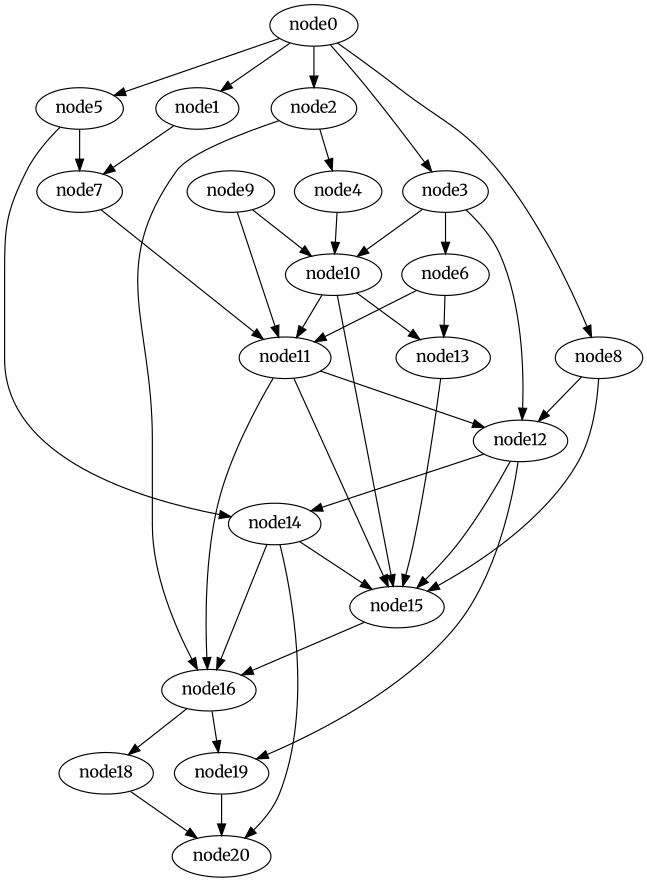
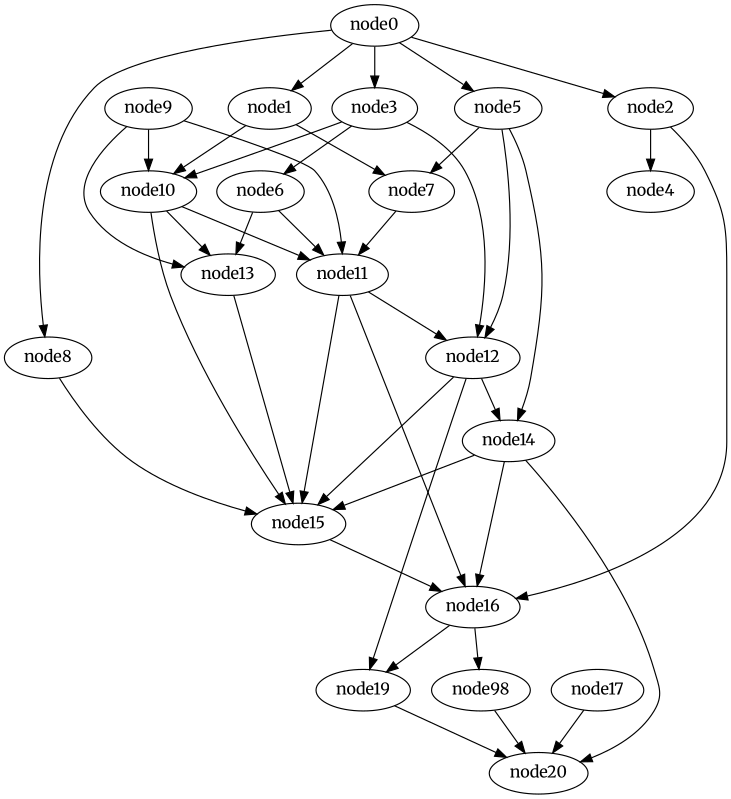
edge "node9" -> "node13": added
edge "node4" -> "node10": now "node1" -> "node10"
edge "node8" -> "node12": now "node5" -> "node12"
node "node17": added
node "node18": label "node18" -> "node98"
